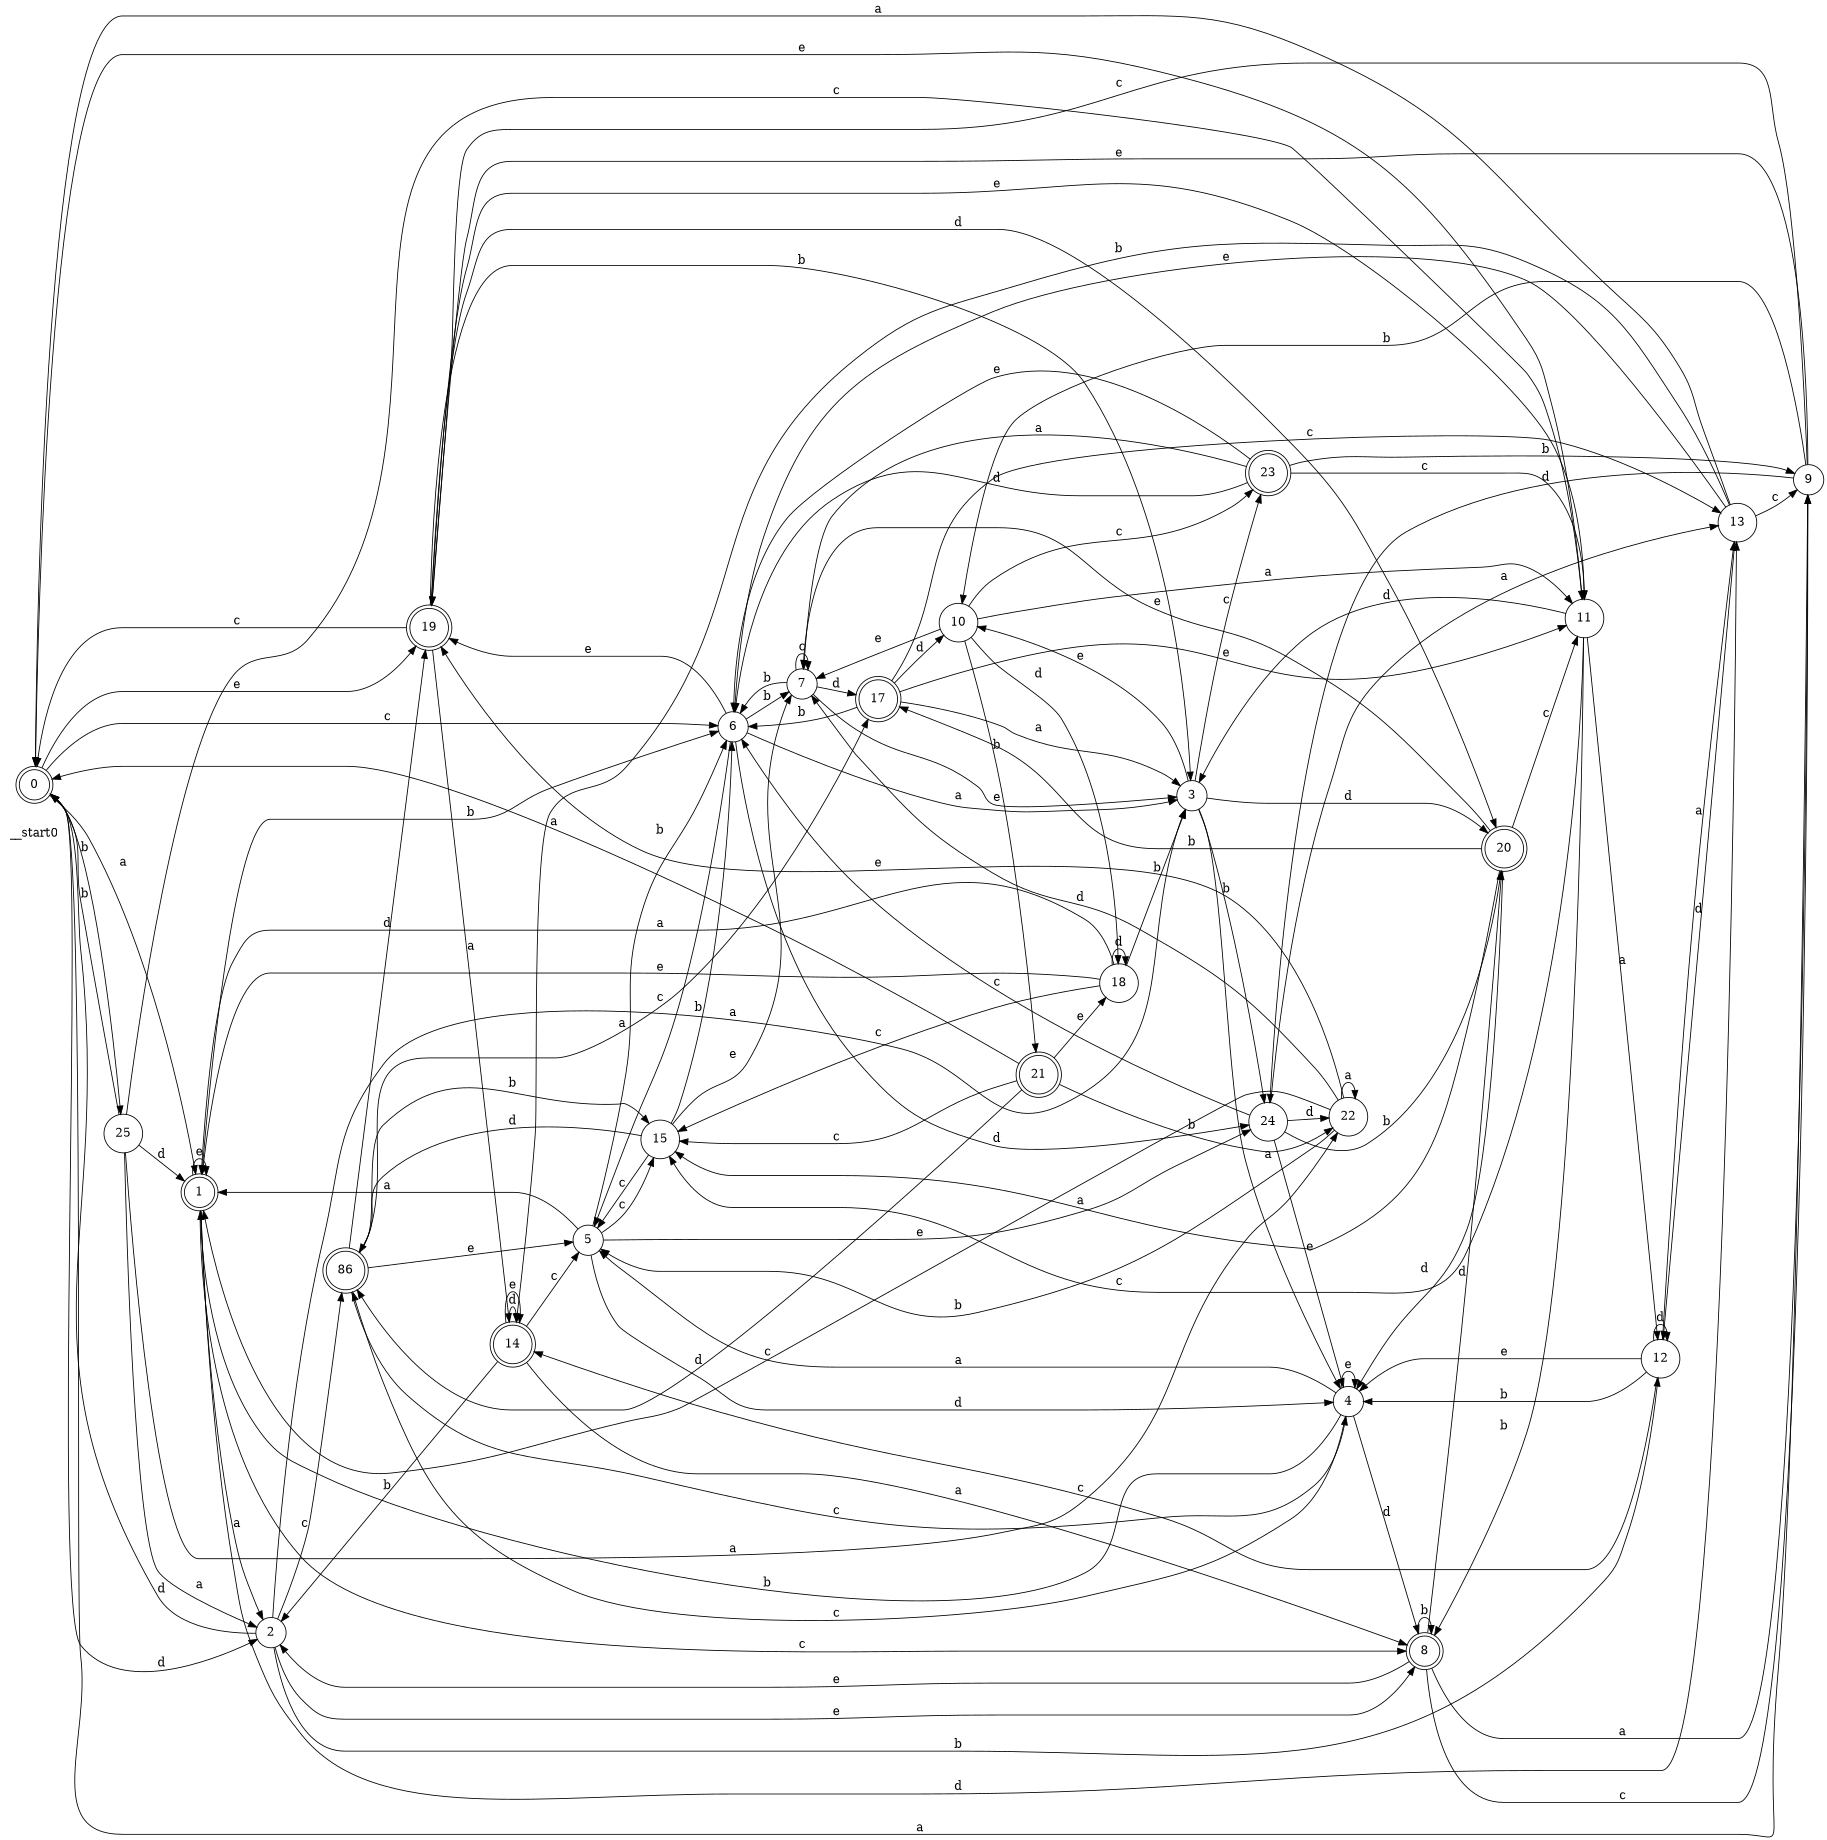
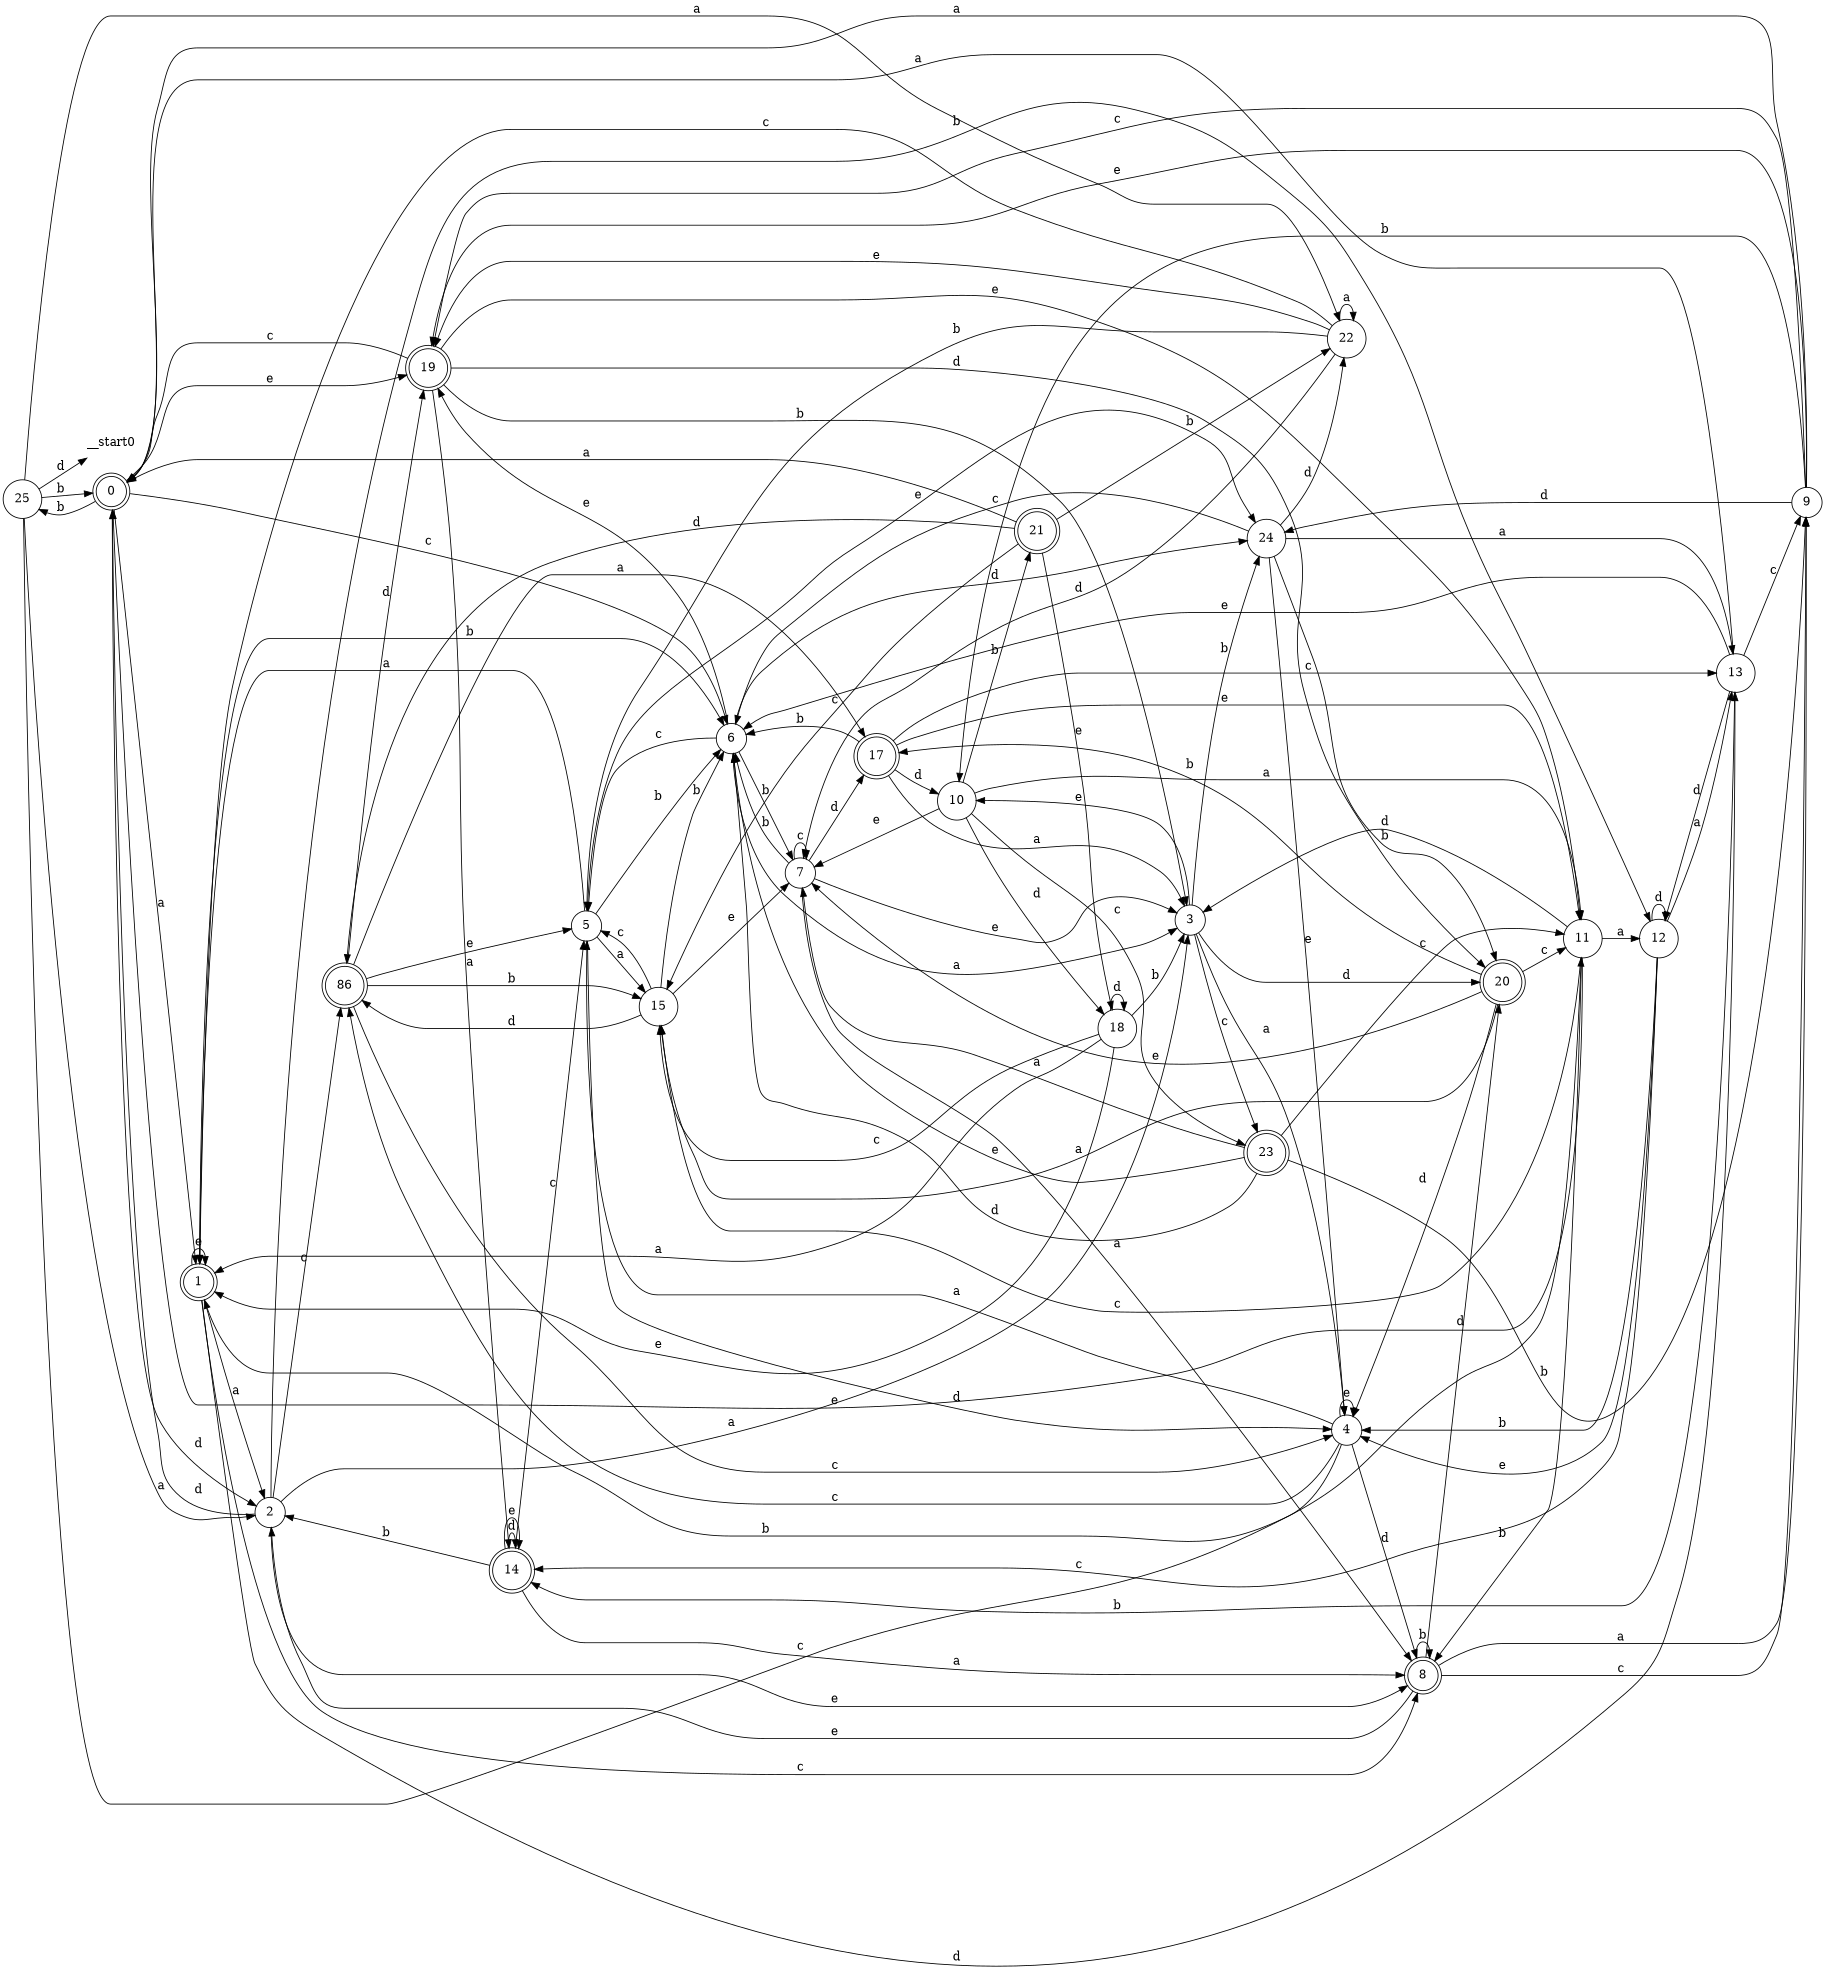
edge "25" -> "1": now "25" -> "__start0"
edge "5" -> "15": label "c" -> "a"
edge "7" -> "8": added, label "a"
